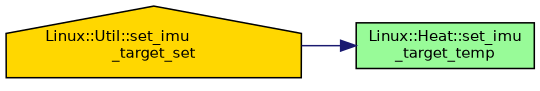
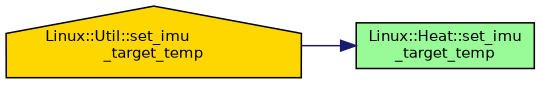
node "Linux::Util::set_imu _target_set": label "Linux::Util::set_imu _target_set" -> "Linux::Util::set_imu _target_temp"
